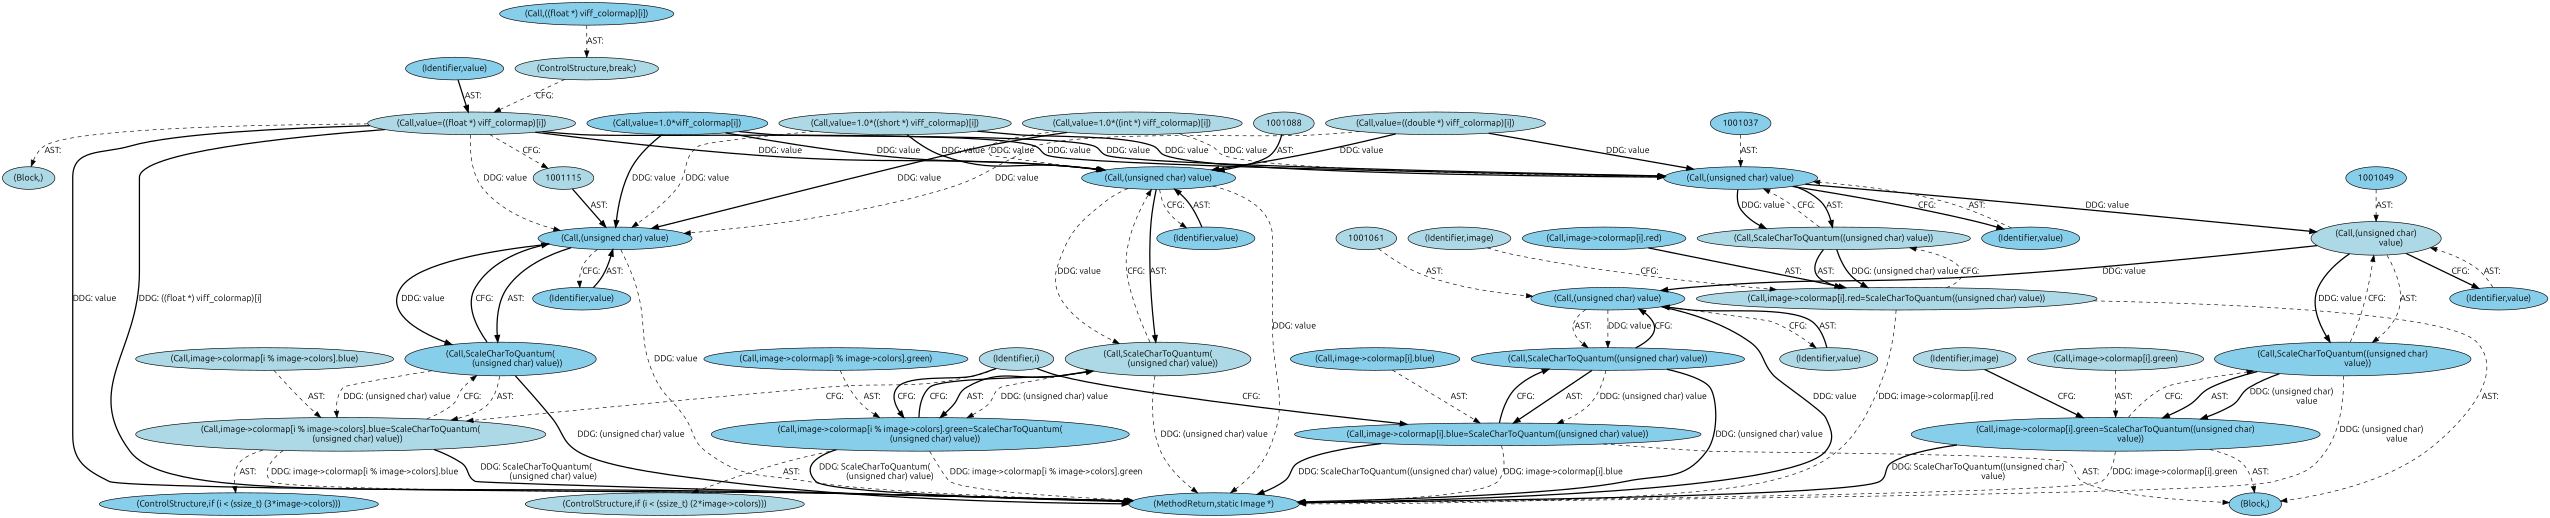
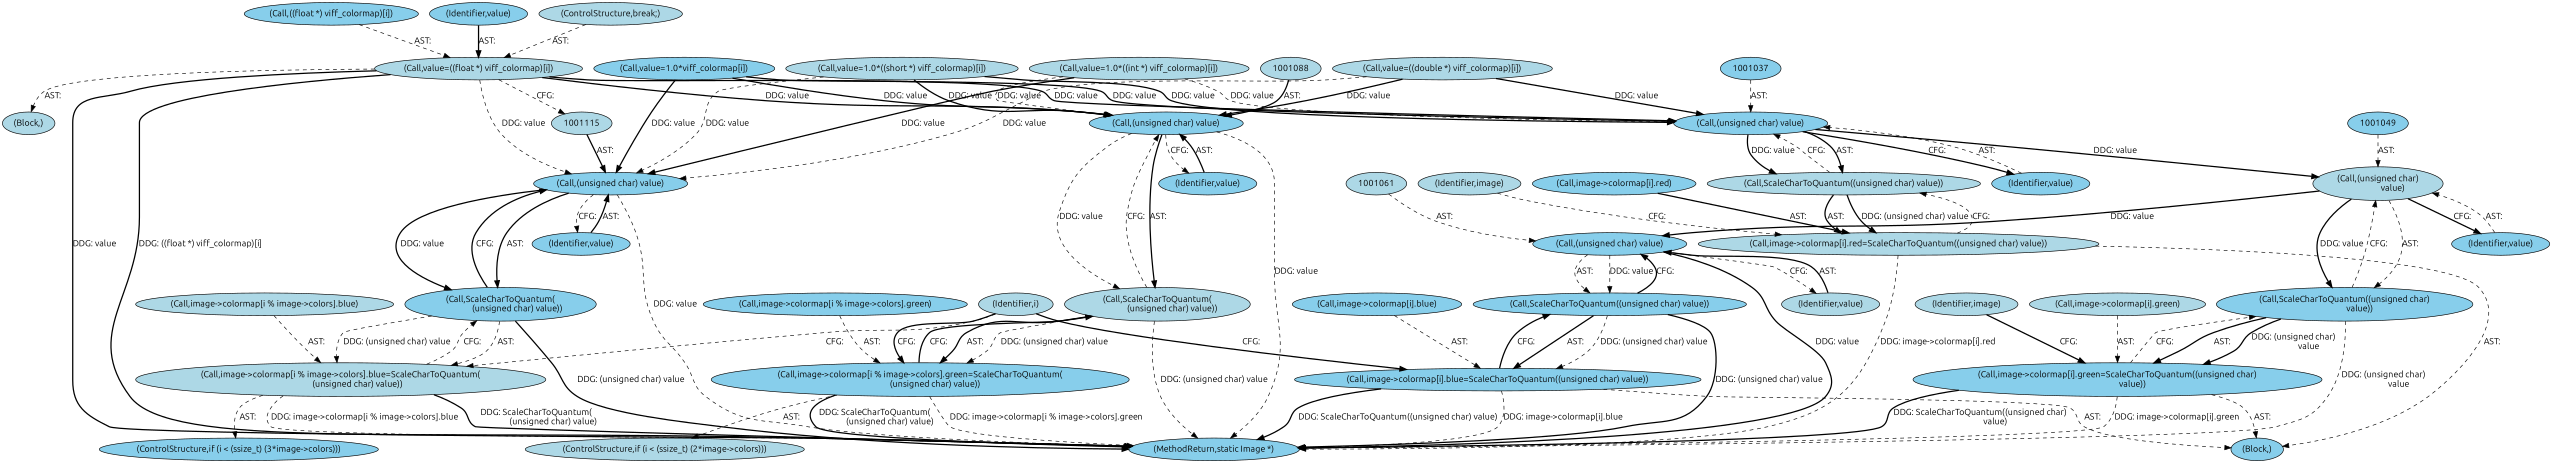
edge "(Call,((float *) viff_colormap)[i])" -> "(ControlStructure,break;)": now "(Call,((float *) viff_colormap)[i])" -> "(Call,value=((float *) viff_colormap)[i])"
edge "(ControlStructure,break;)" -> "(Call,value=((float *) viff_colormap)[i])": label "CFG: " -> "AST: "
